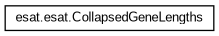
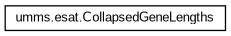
node "esat.esat.CollapsedGeneLengths": label "esat.esat.CollapsedGeneLengths" -> "umms.esat.CollapsedGeneLengths"
